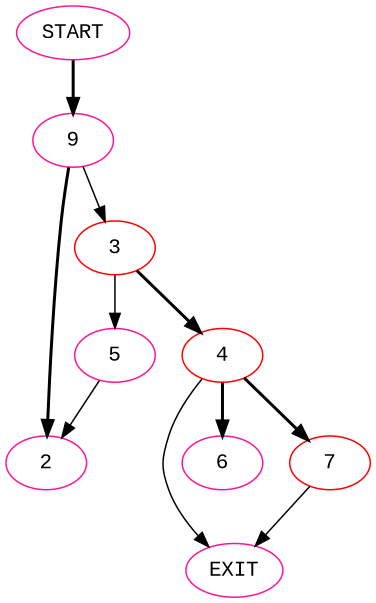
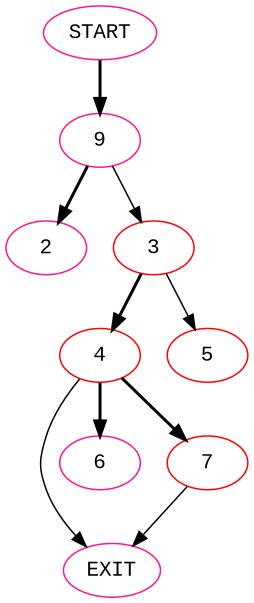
node "5": color deeppink -> red
edge "5" -> "2": removed
